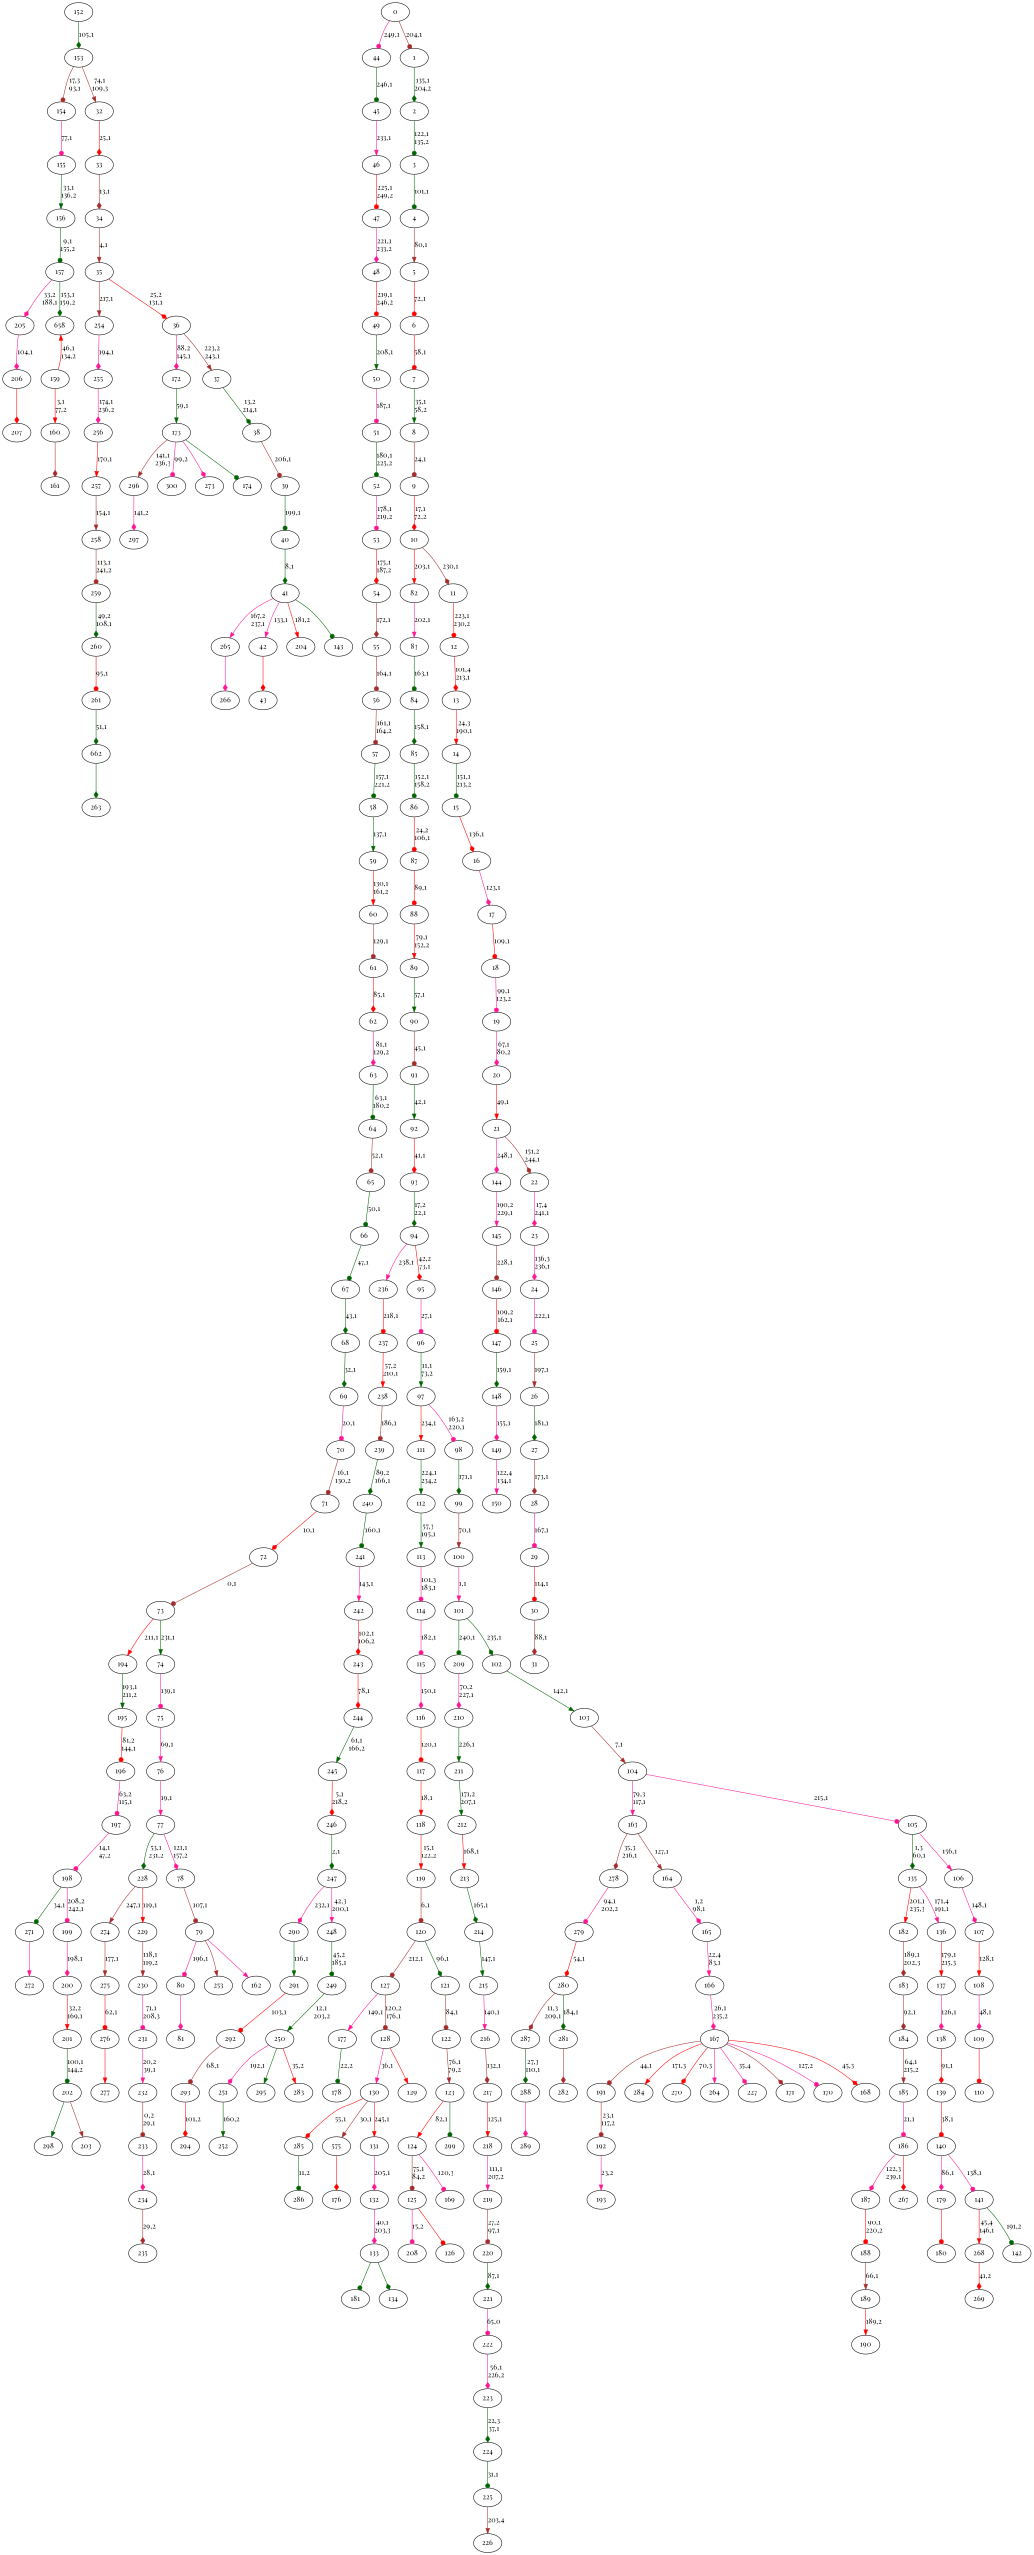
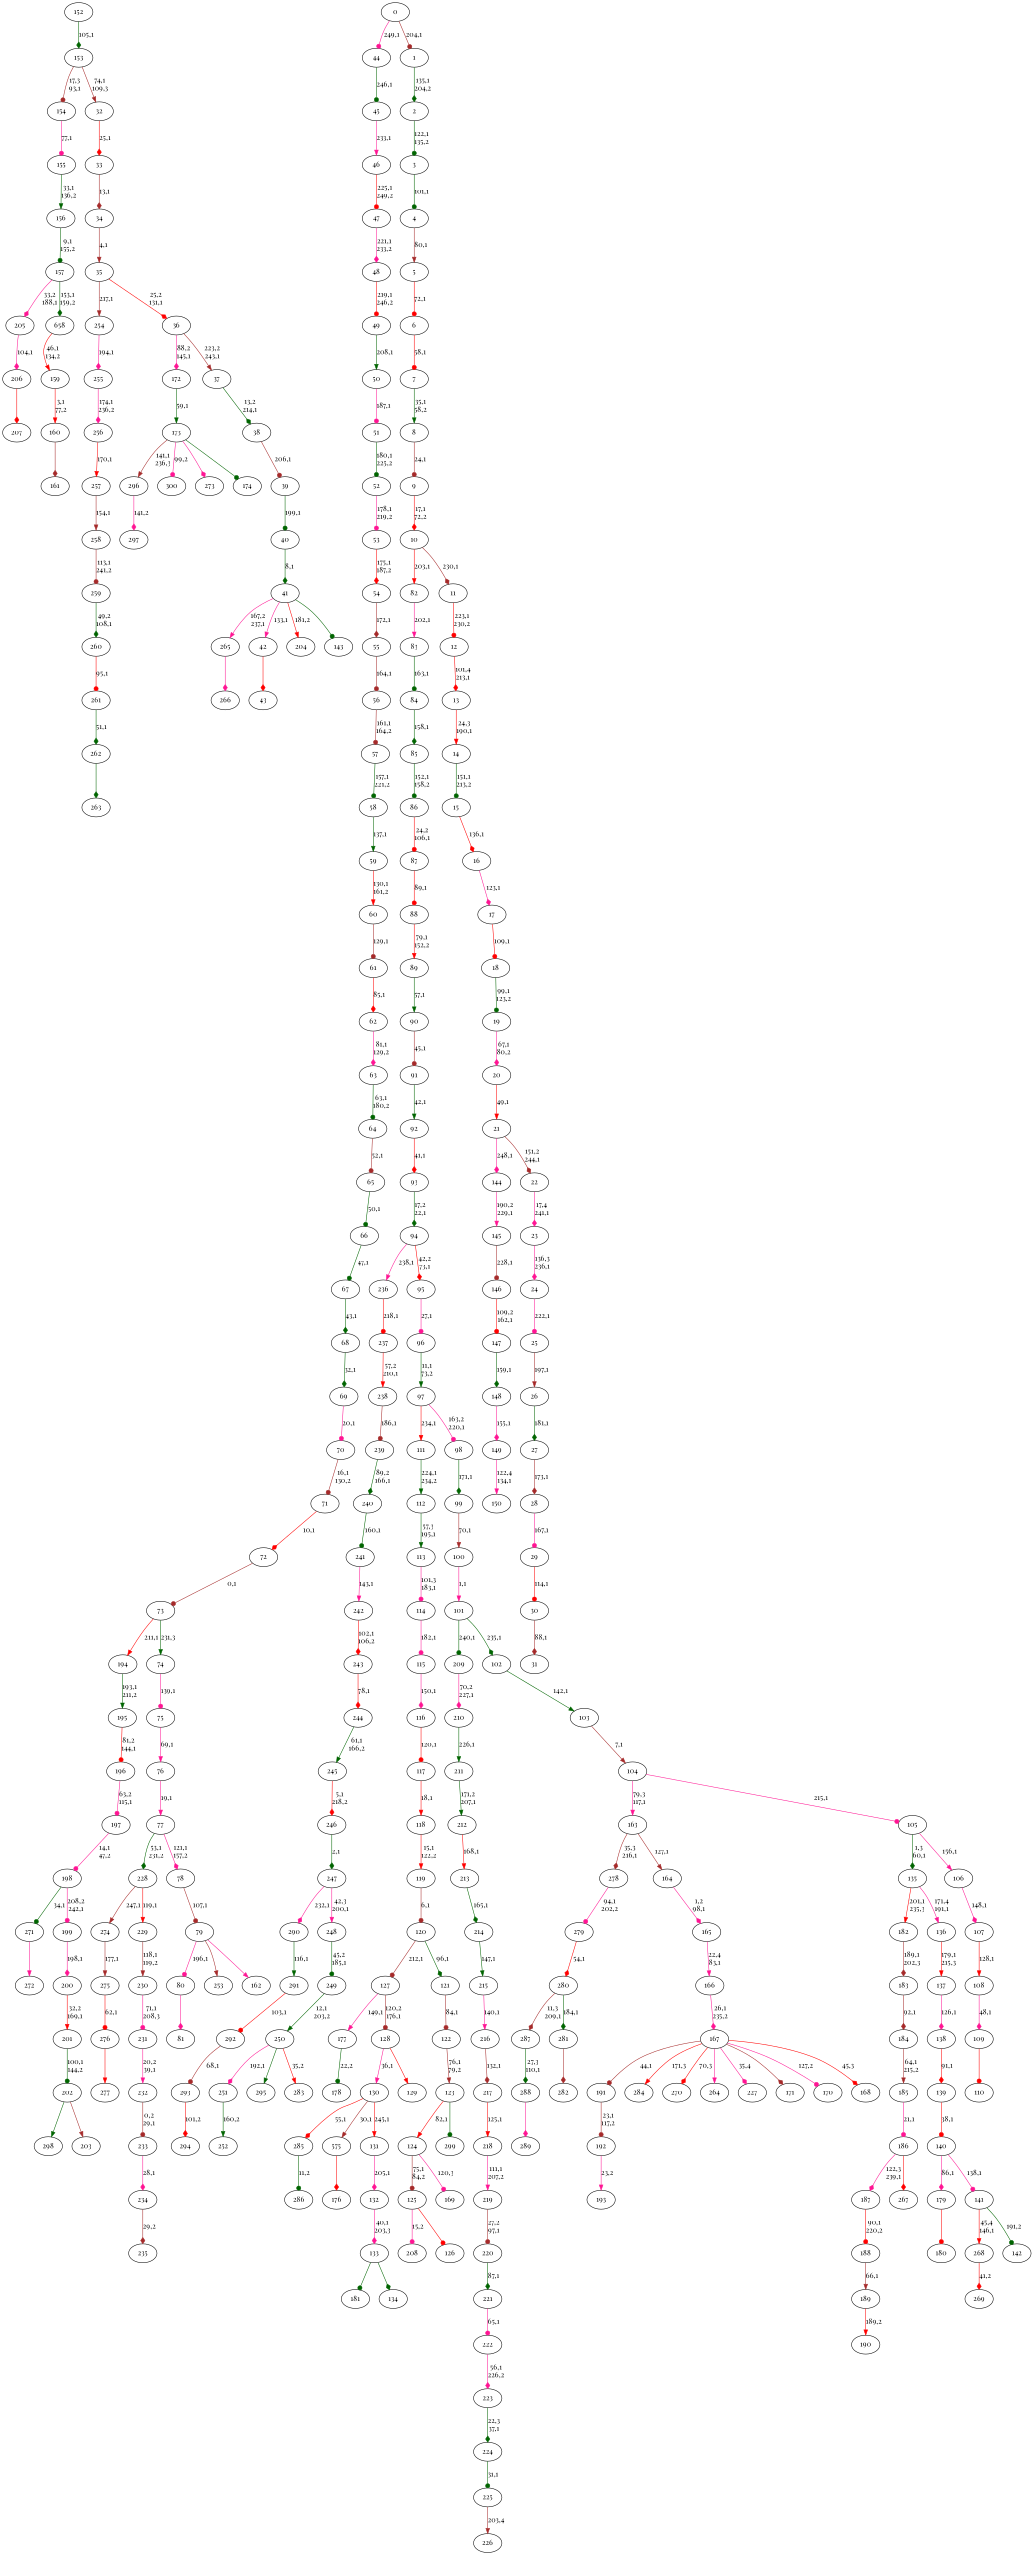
edge "159" -> "658": reversed
node "662": label "662" -> "262"
edge "18" -> "19": color deeppink -> darkgreen
edge "73" -> "74": label "231,1" -> "231,3"
edge "221" -> "222": label "65,0" -> "65,1"
